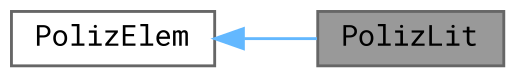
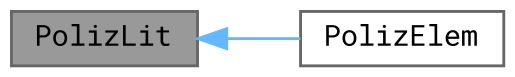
edge "PolizLit" -> "PolizElem": reversed
